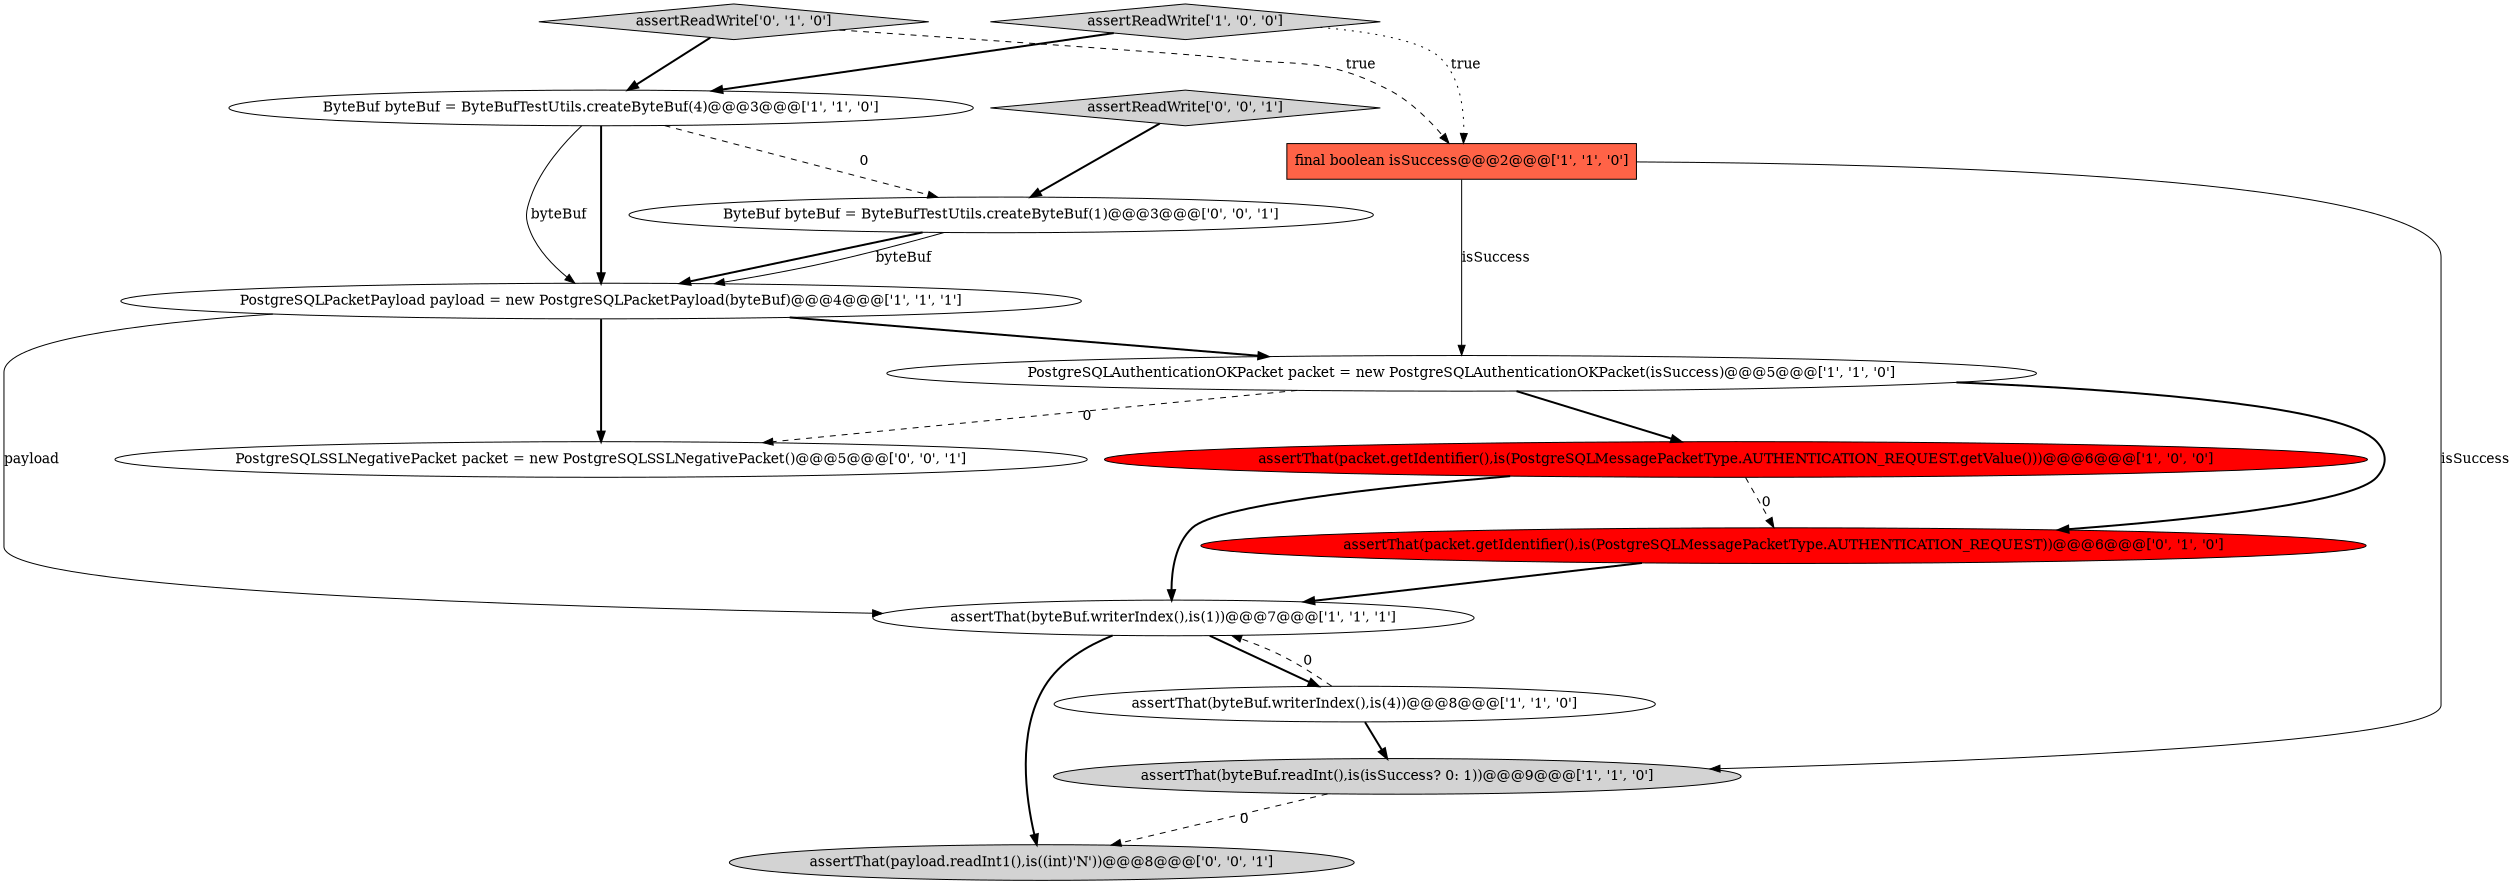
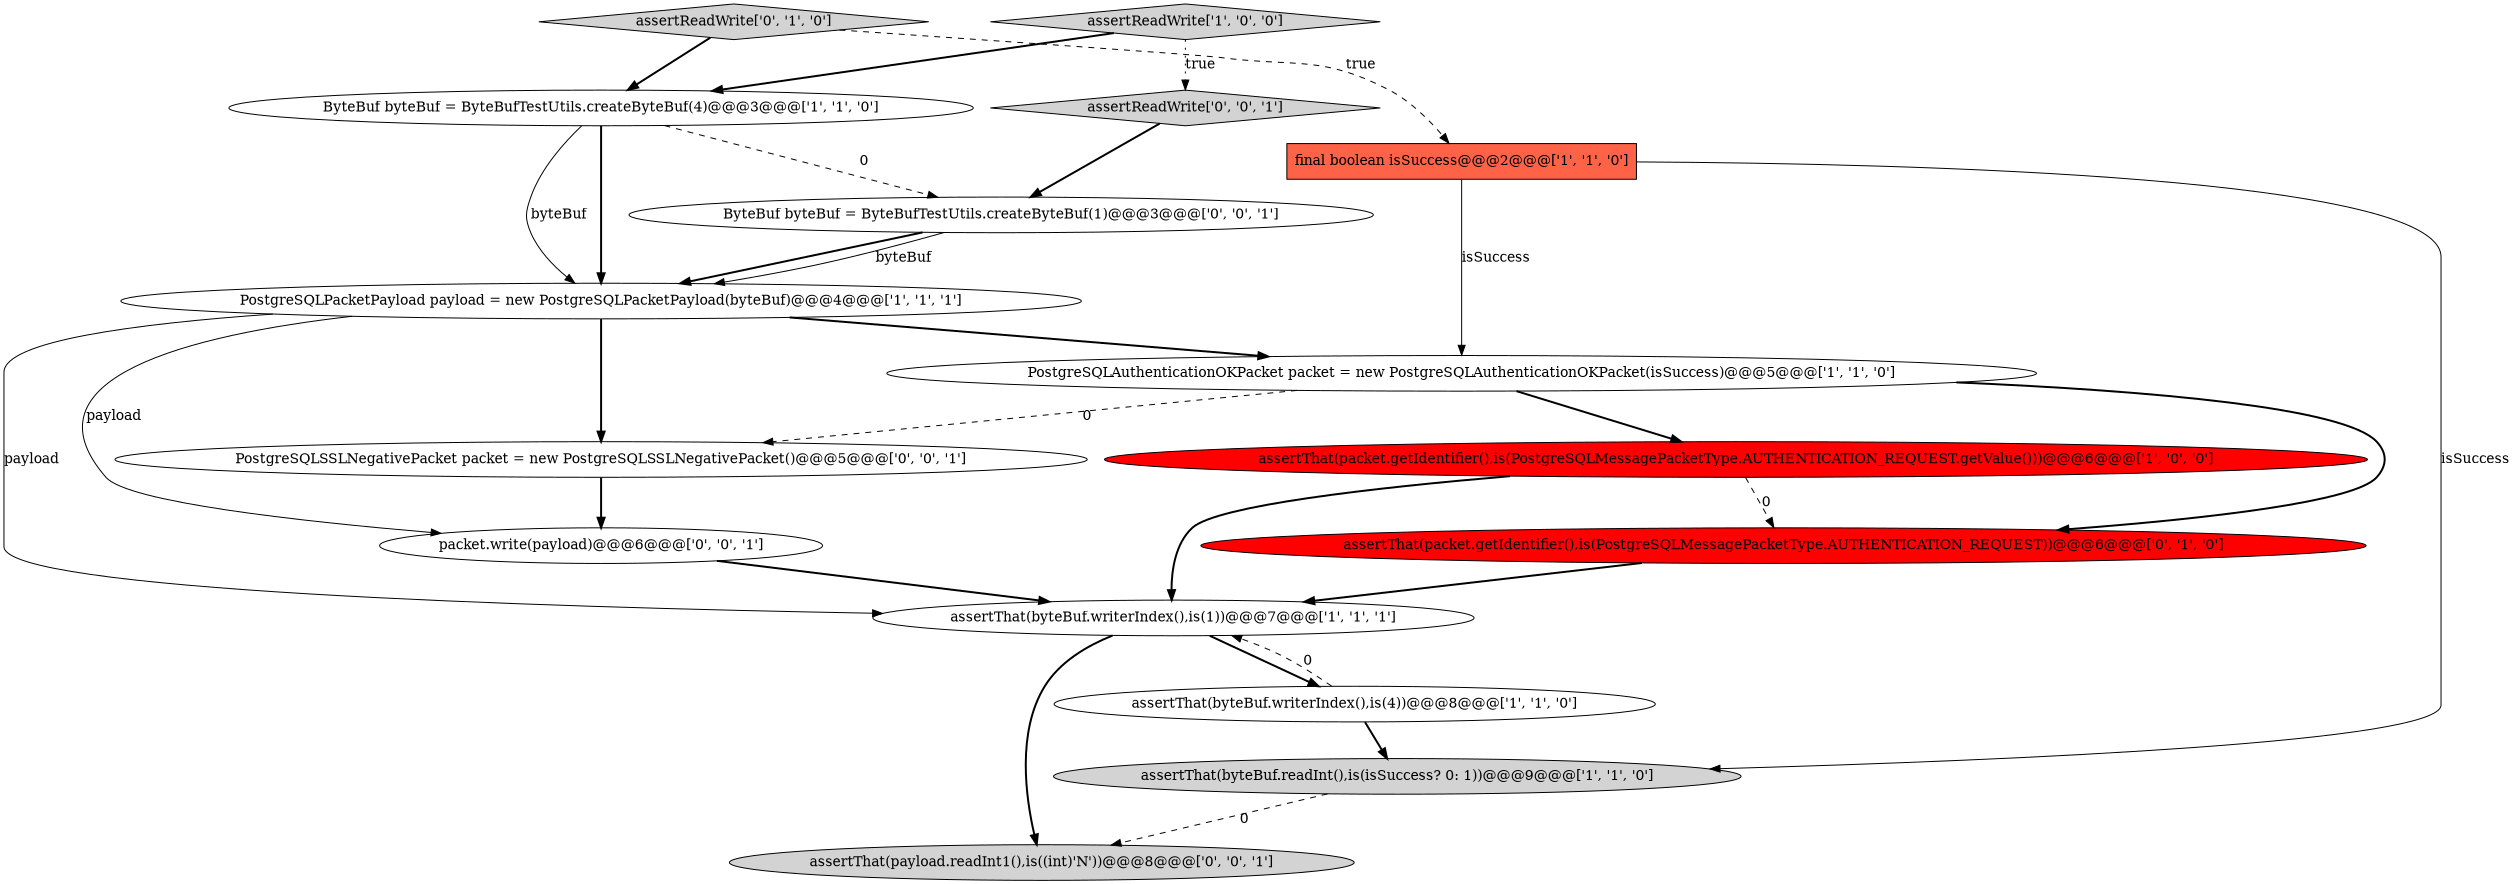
edge "assertReadWrite['1', '0', '0']" -> "final boolean isSuccess@@@2@@@['1', '1', '0']": now "assertReadWrite['1', '0', '0']" -> "assertReadWrite['0', '0', '1']"
node "packet.write(payload)@@@6@@@['0', '0', '1']": added
